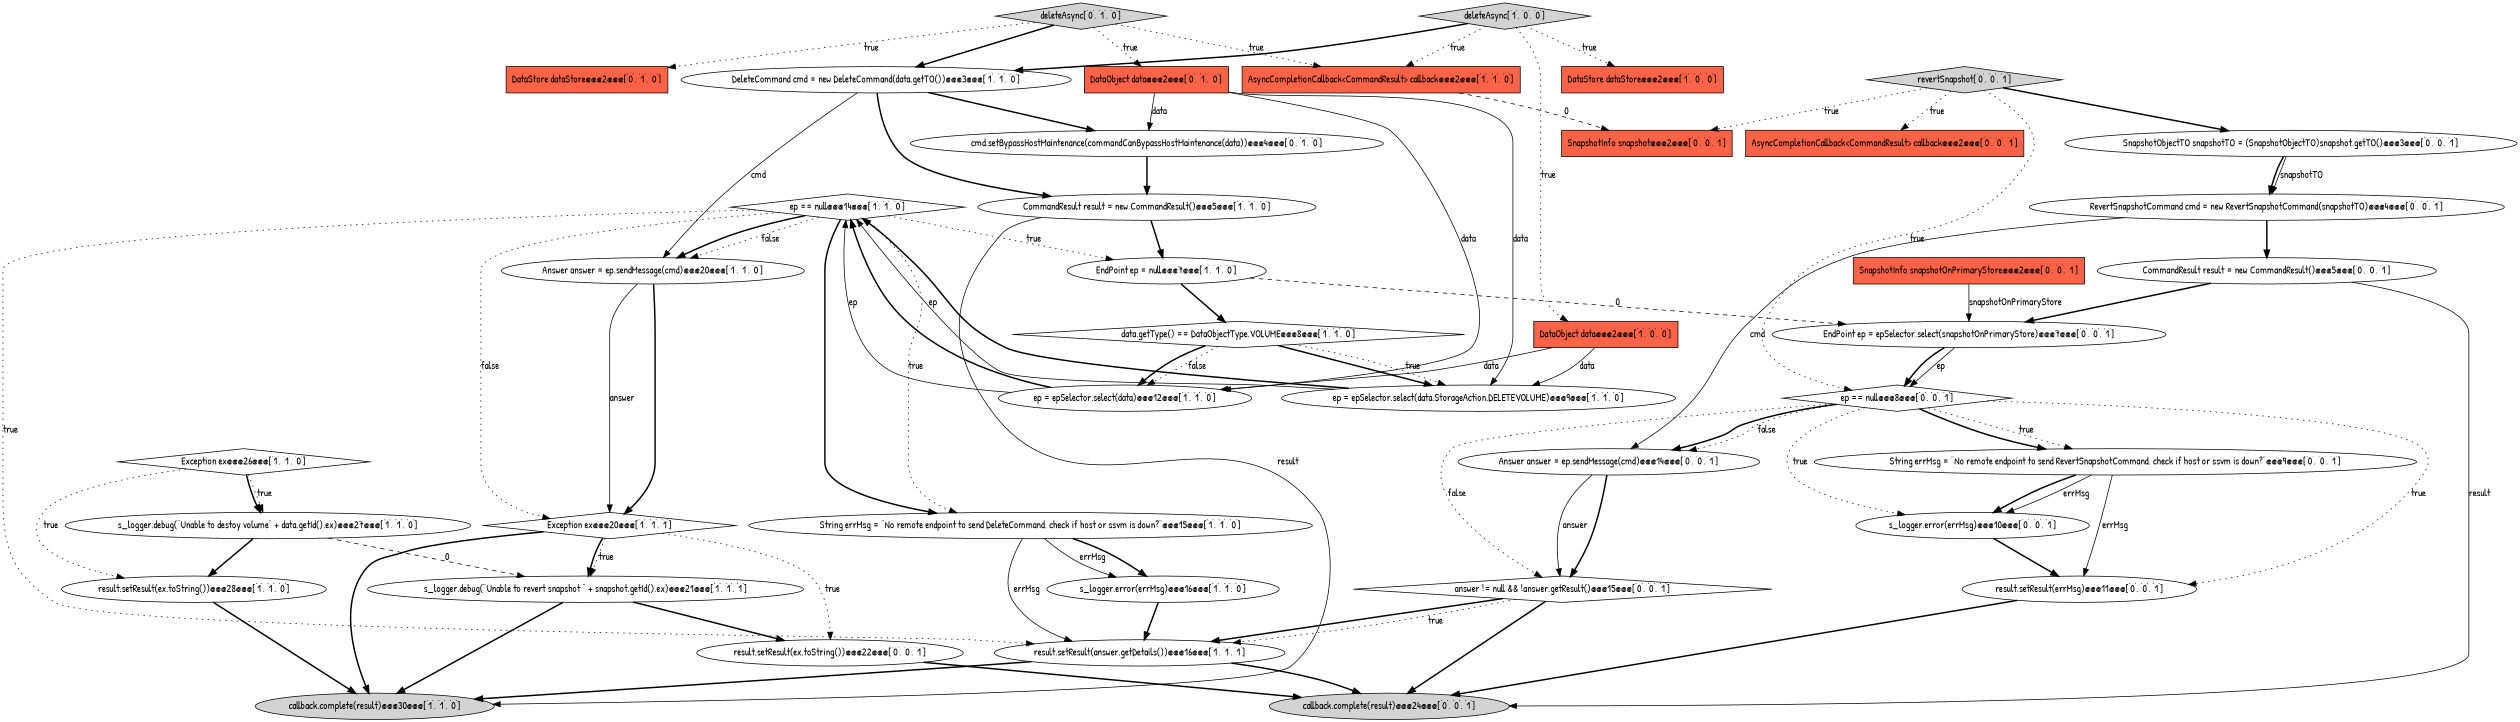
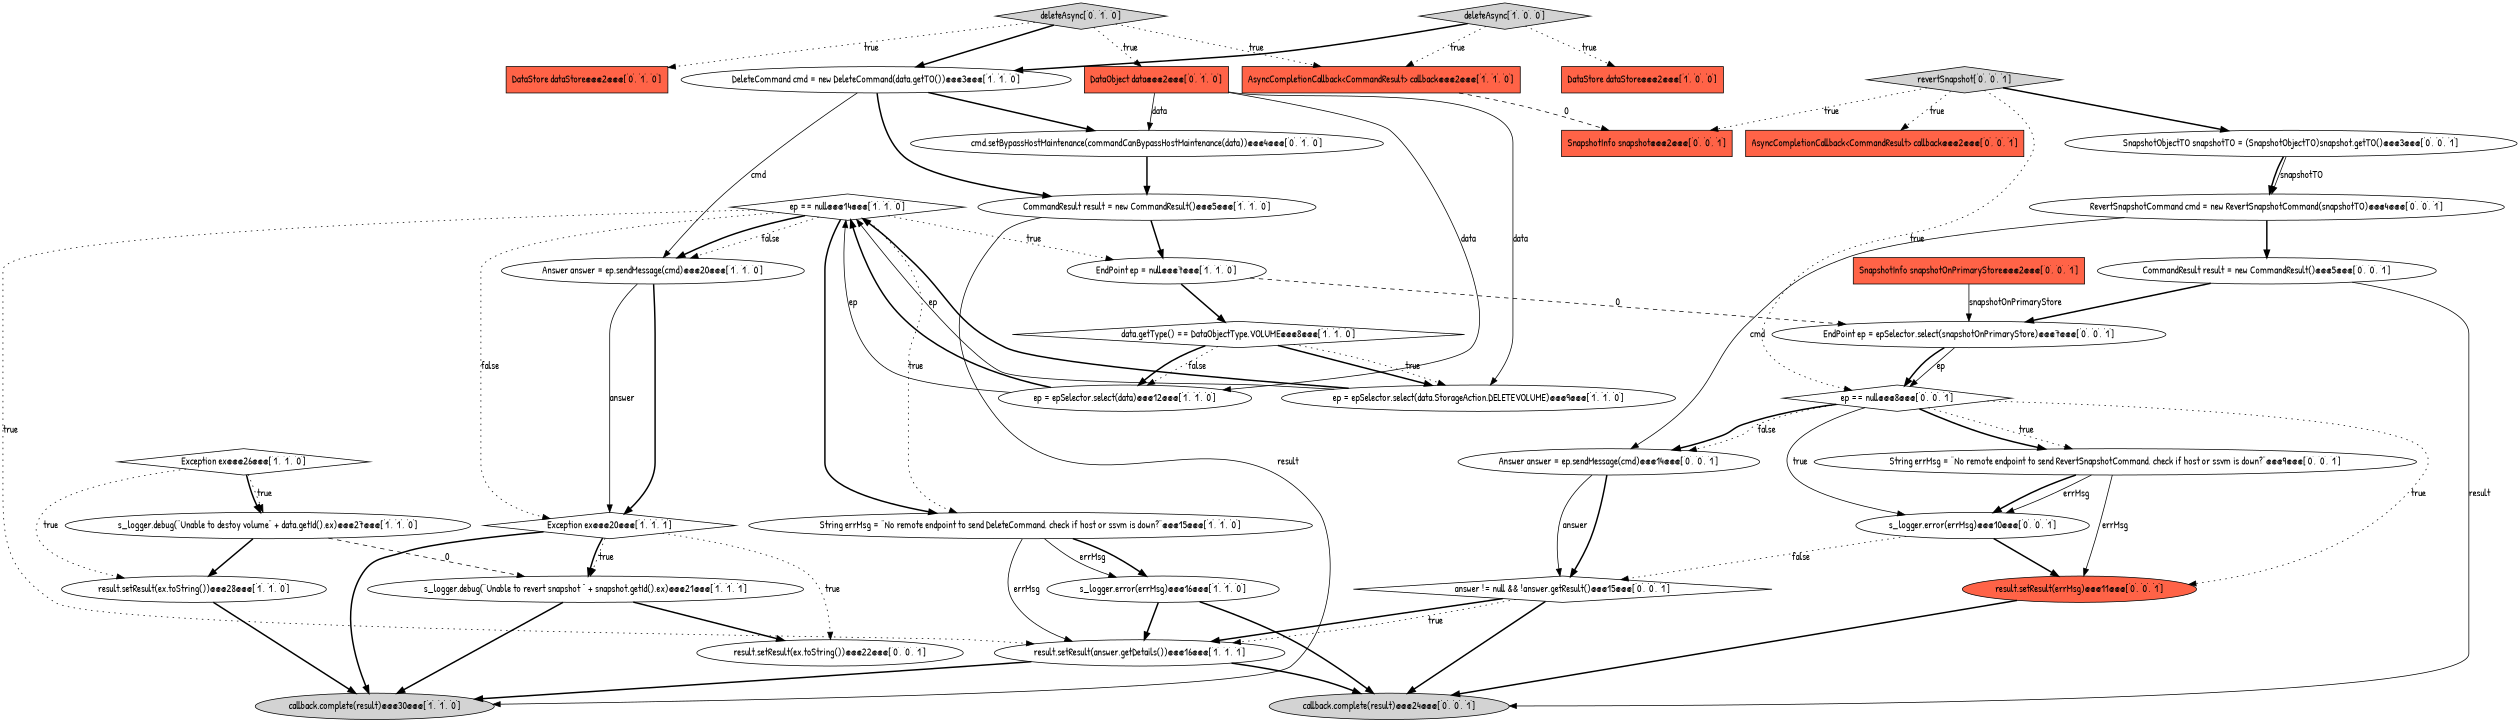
node "DataObject data@@@2@@@['1', '0', '0']": removed
edge "ep == null@@@8@@@['0', '0', '1']" -> "answer != null && !answer.getResult()@@@15@@@['0', '0', '1']": now "s_logger.error(errMsg)@@@10@@@['0', '0', '1']" -> "answer != null && !answer.getResult()@@@15@@@['0', '0', '1']"
edge "ep == null@@@8@@@['0', '0', '1']" -> "s_logger.error(errMsg)@@@10@@@['0', '0', '1']": style dotted -> solid
node "result.setResult(errMsg)@@@11@@@['0', '0', '1']": fillcolor white -> tomato
edge "result.setResult(ex.toString())@@@22@@@['0', '0', '1']" -> "callback.complete(result)@@@24@@@['0', '0', '1']": now "s_logger.error(errMsg)@@@16@@@['1', '1', '0']" -> "callback.complete(result)@@@24@@@['0', '0', '1']"
